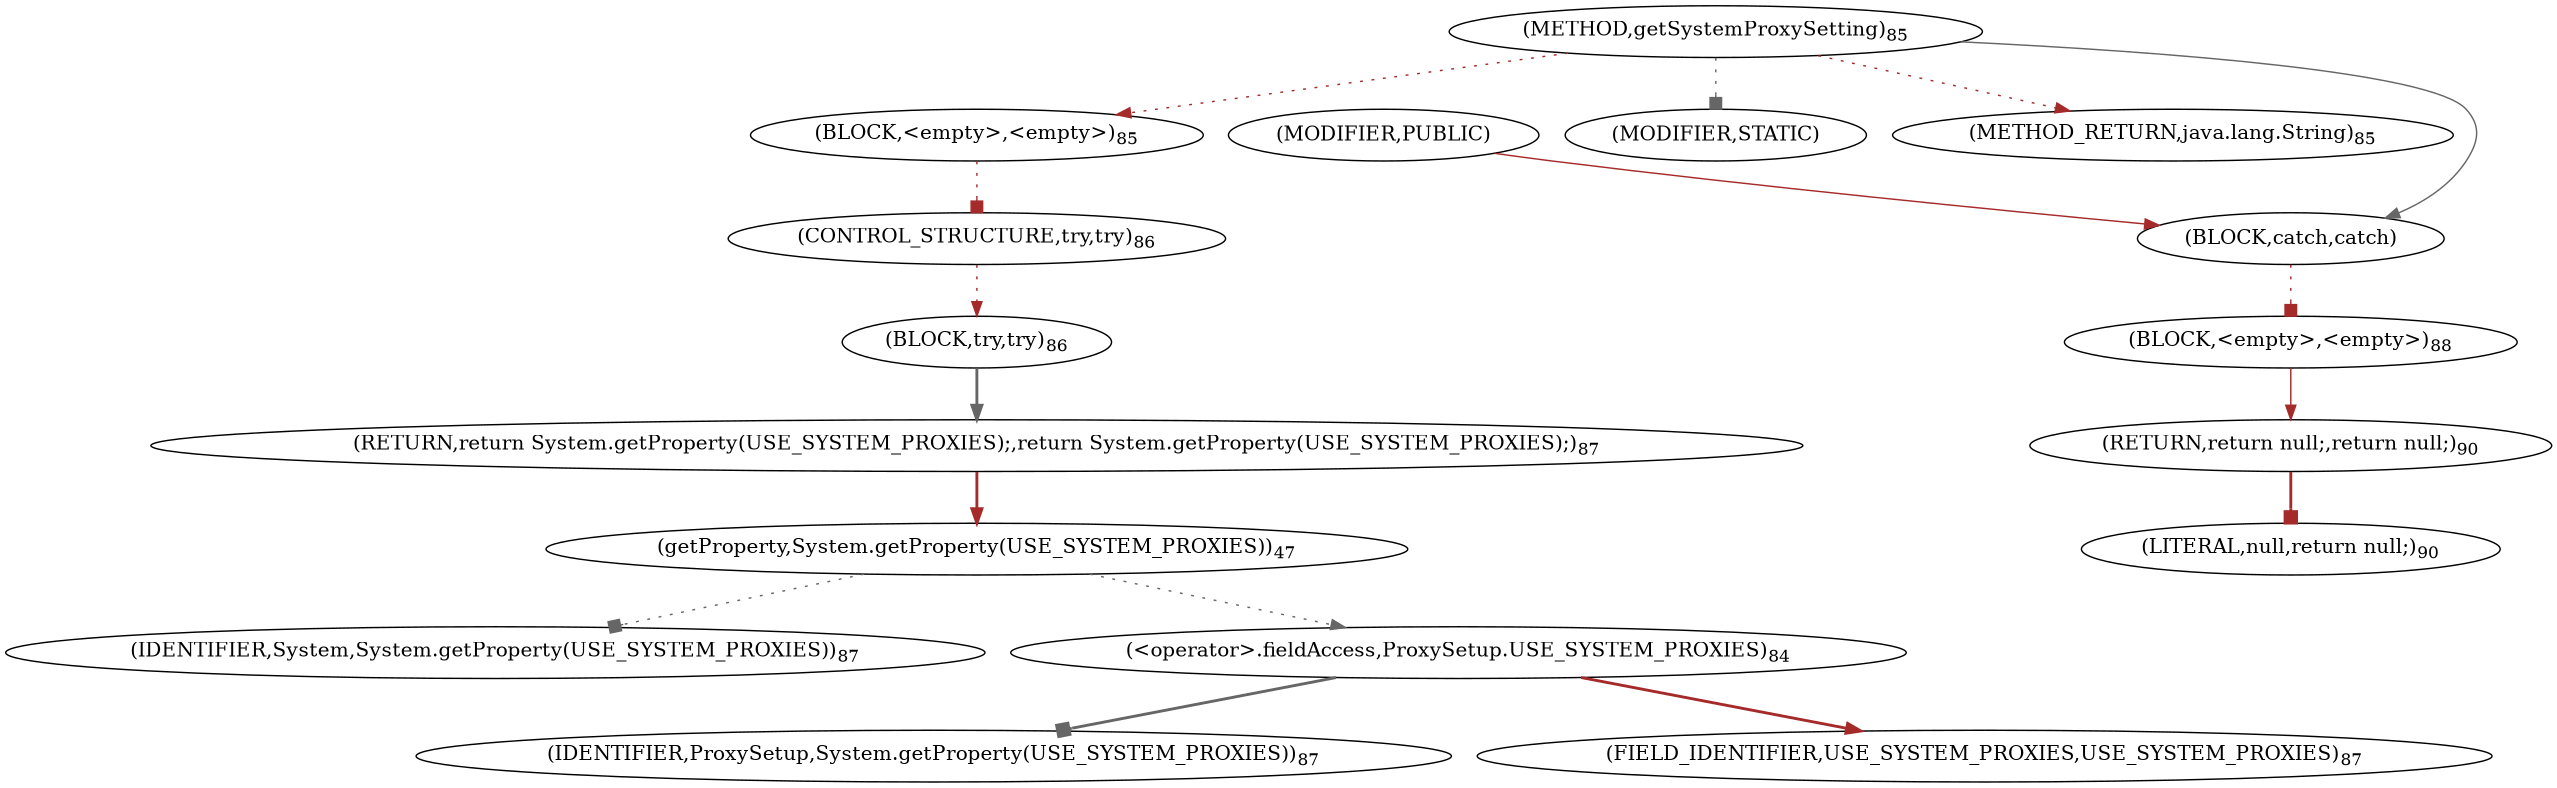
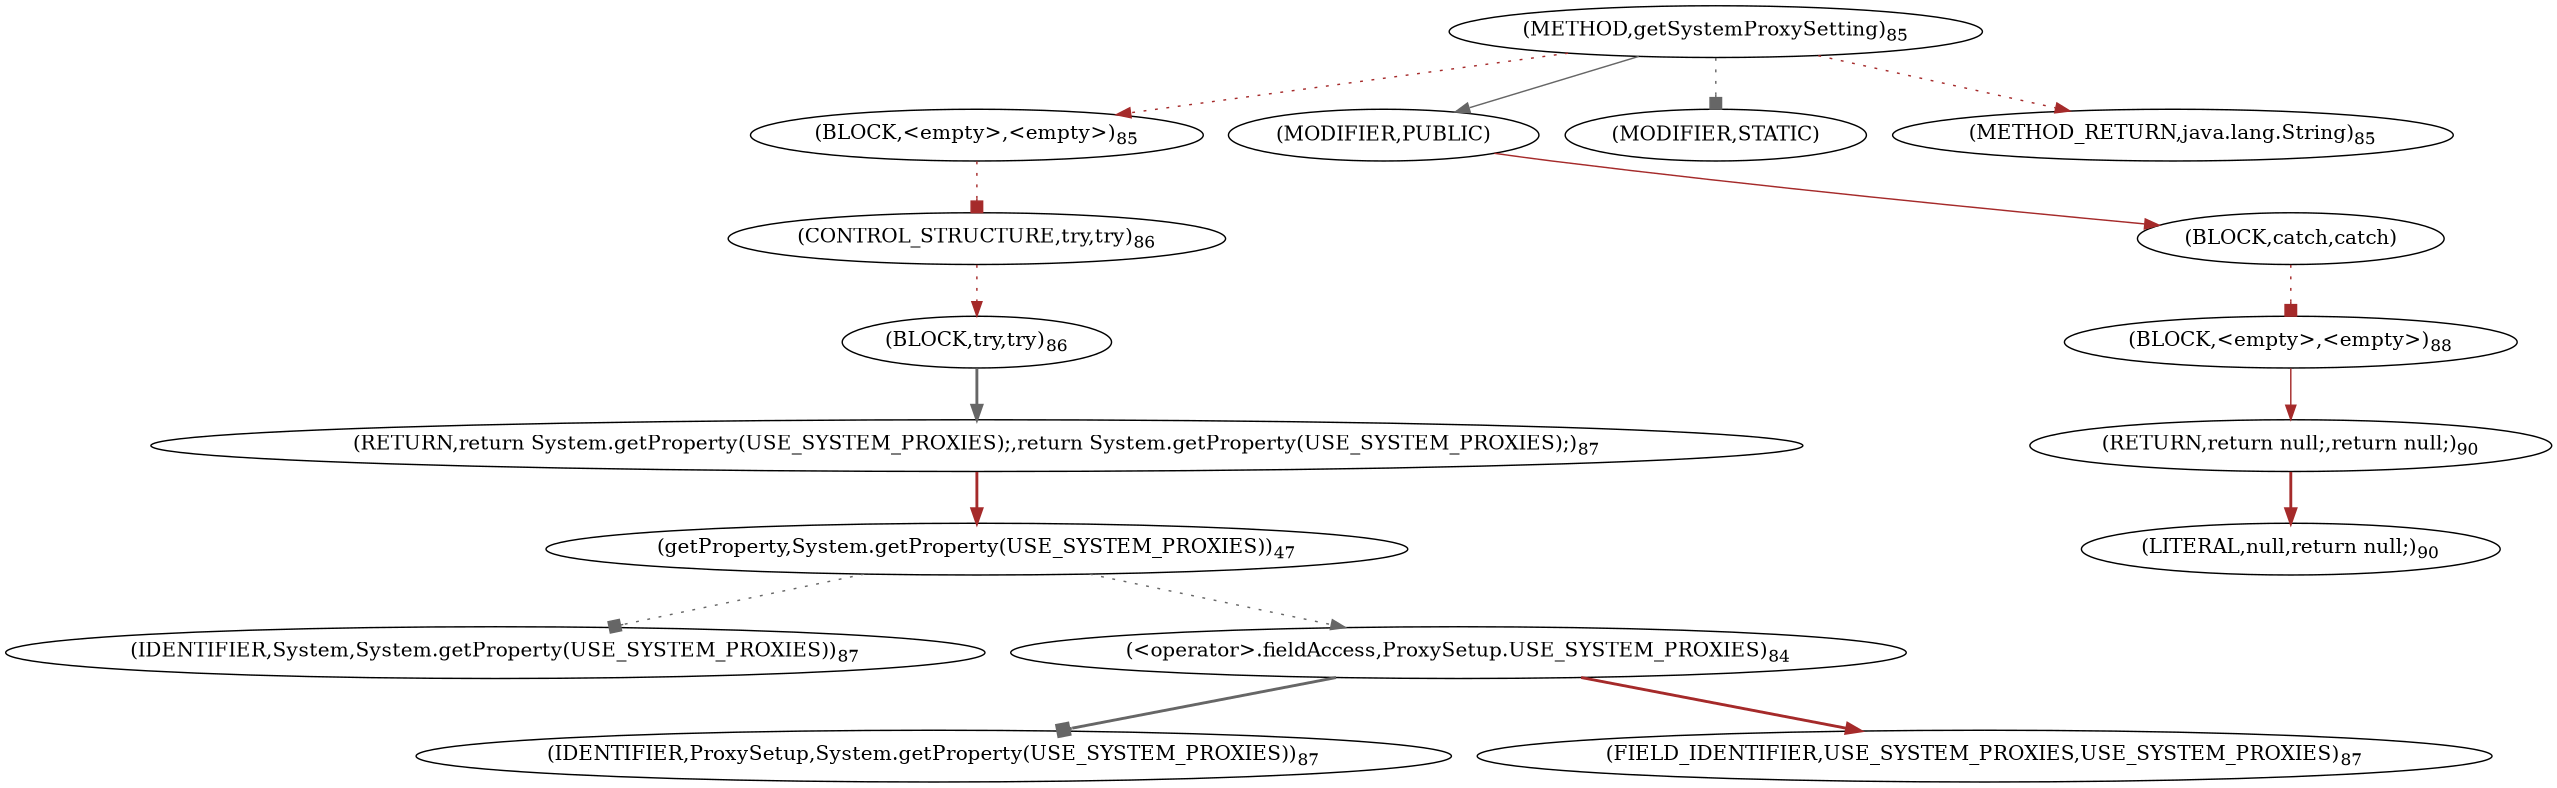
edge "(METHOD,getSystemProxySetting)" -> "(BLOCK,catch,catch)": now "(METHOD,getSystemProxySetting)" -> "(MODIFIER,PUBLIC)"
edge "(RETURN,return null;,return null;)" -> "(LITERAL,null,return null;)": arrowhead box -> normal
